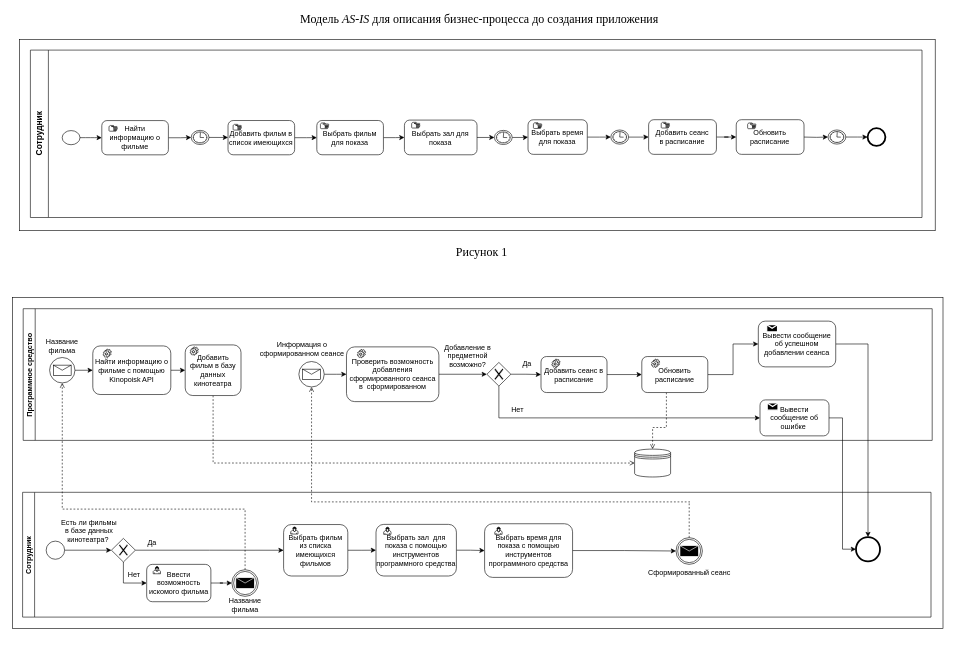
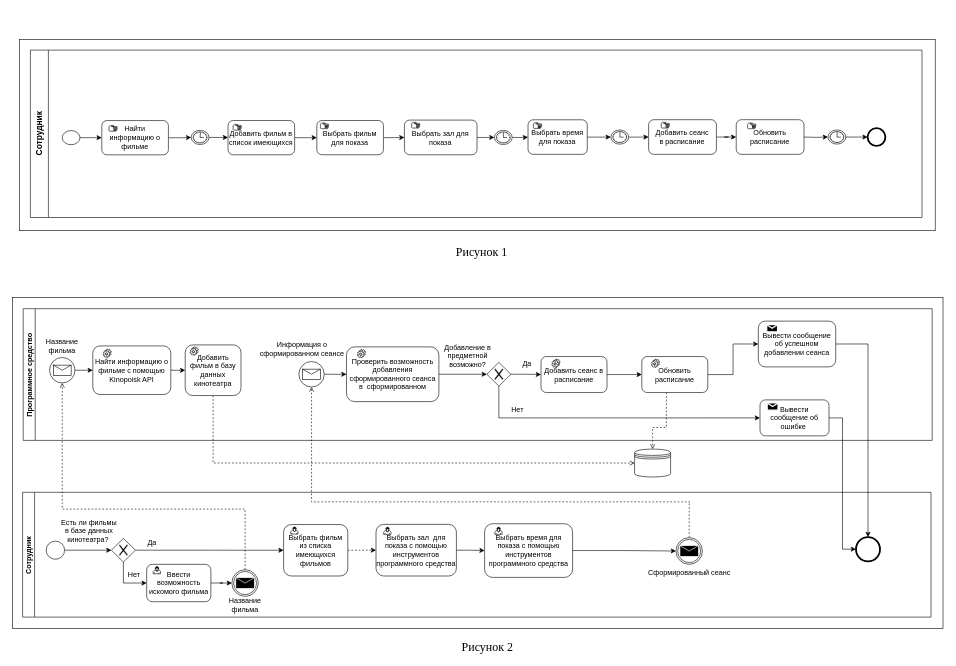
node "Модель AS-IS для описания бизнес-процесса до создания приложения": removed
edge "Выбрать фильм из списка имеющихся фильмов" -> "Выбрать зал для показа с помощью инструментов программного средства": style solid -> dashed
node "Рисунок 2": added
